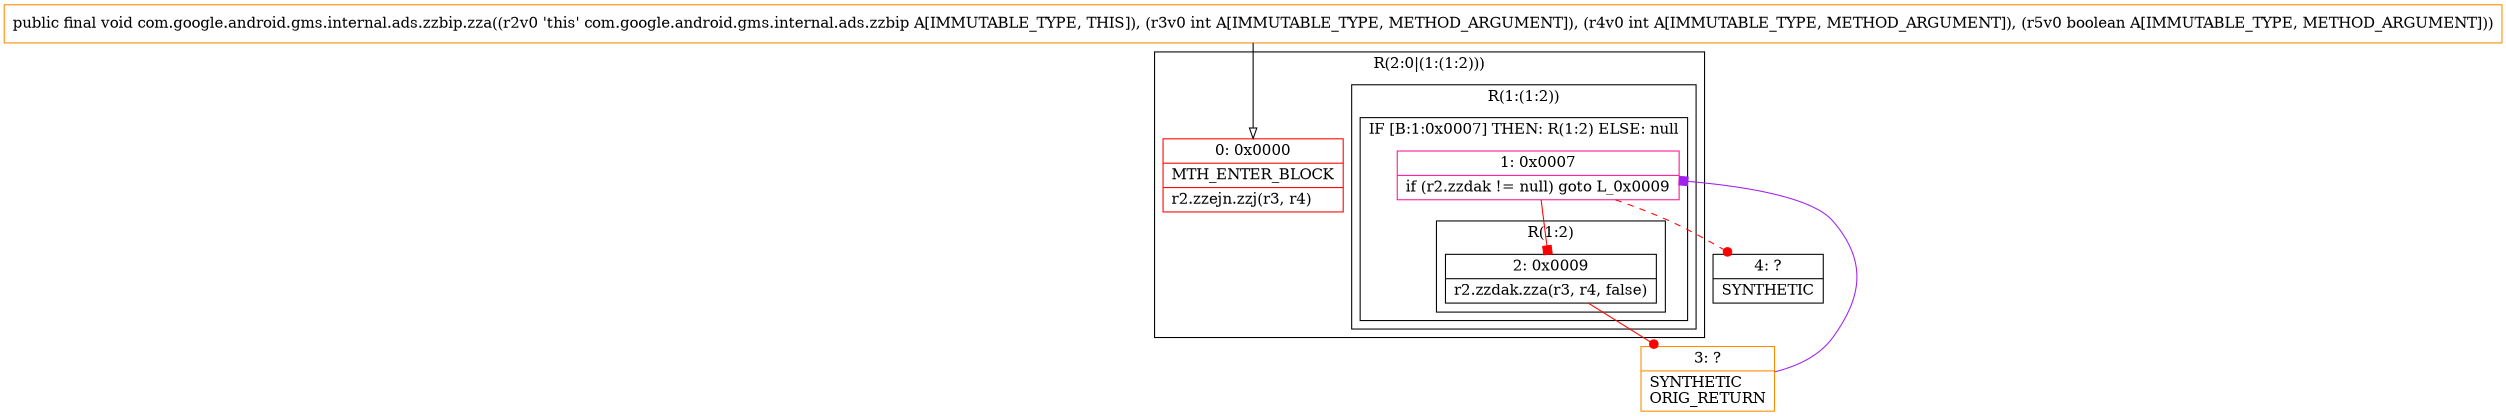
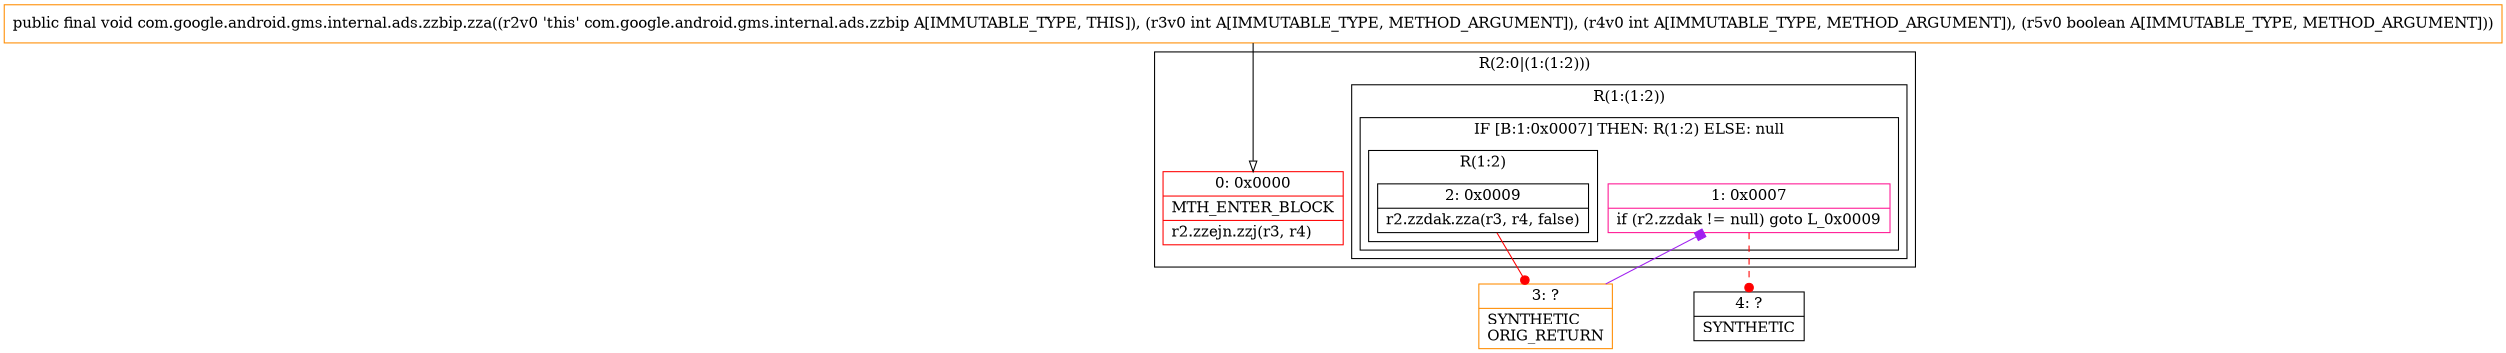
edge "1: 0x0007" -> "2: 0x0009": removed
